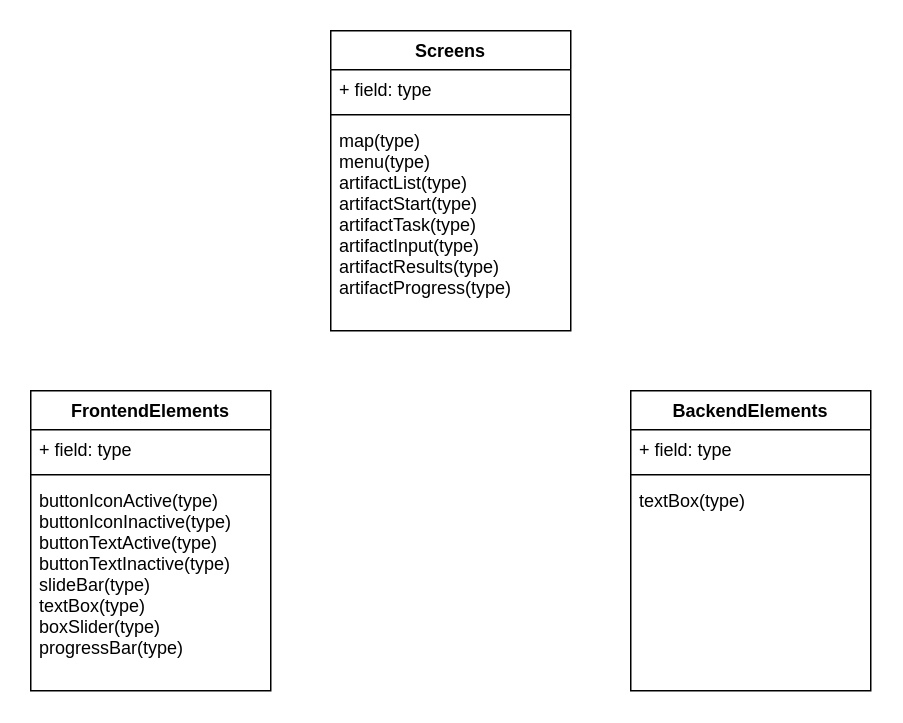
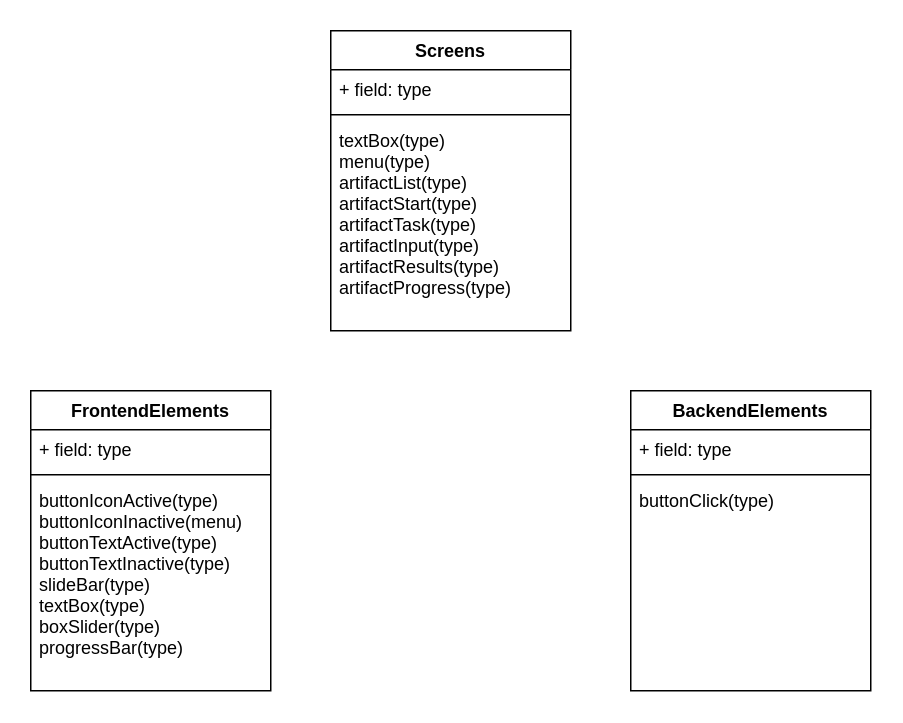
node "map(type) menu(type) artifactList(type) artifactStart(type) artifactTask(type) artifactInput(type) artifactResults(type) artifactProgress(type)": label "map(type) menu(type) artifactList(type) artifactStart(type) artifactTask(type) artifactInput(type) artifactResults(type) artifactProgress(type)" -> "textBox(type) menu(type) artifactList(type) artifactStart(type) artifactTask(type) artifactInput(type) artifactResults(type) artifactProgress(type)"
node "buttonIconActive(type) buttonIconInactive(type) buttonTextActive(type) buttonTextInactive(type) slideBar(type) textBox(type) boxSlider(type) progressBar(type)": label "buttonIconActive(type) buttonIconInactive(type) buttonTextActive(type) buttonTextInactive(type) slideBar(type) textBox(type) boxSlider(type) progressBar(type)" -> "buttonIconActive(type) buttonIconInactive(menu) buttonTextActive(type) buttonTextInactive(type) slideBar(type) textBox(type) boxSlider(type) progressBar(type)"
node "textBox(type)": label "textBox(type)" -> "buttonClick(type)"
